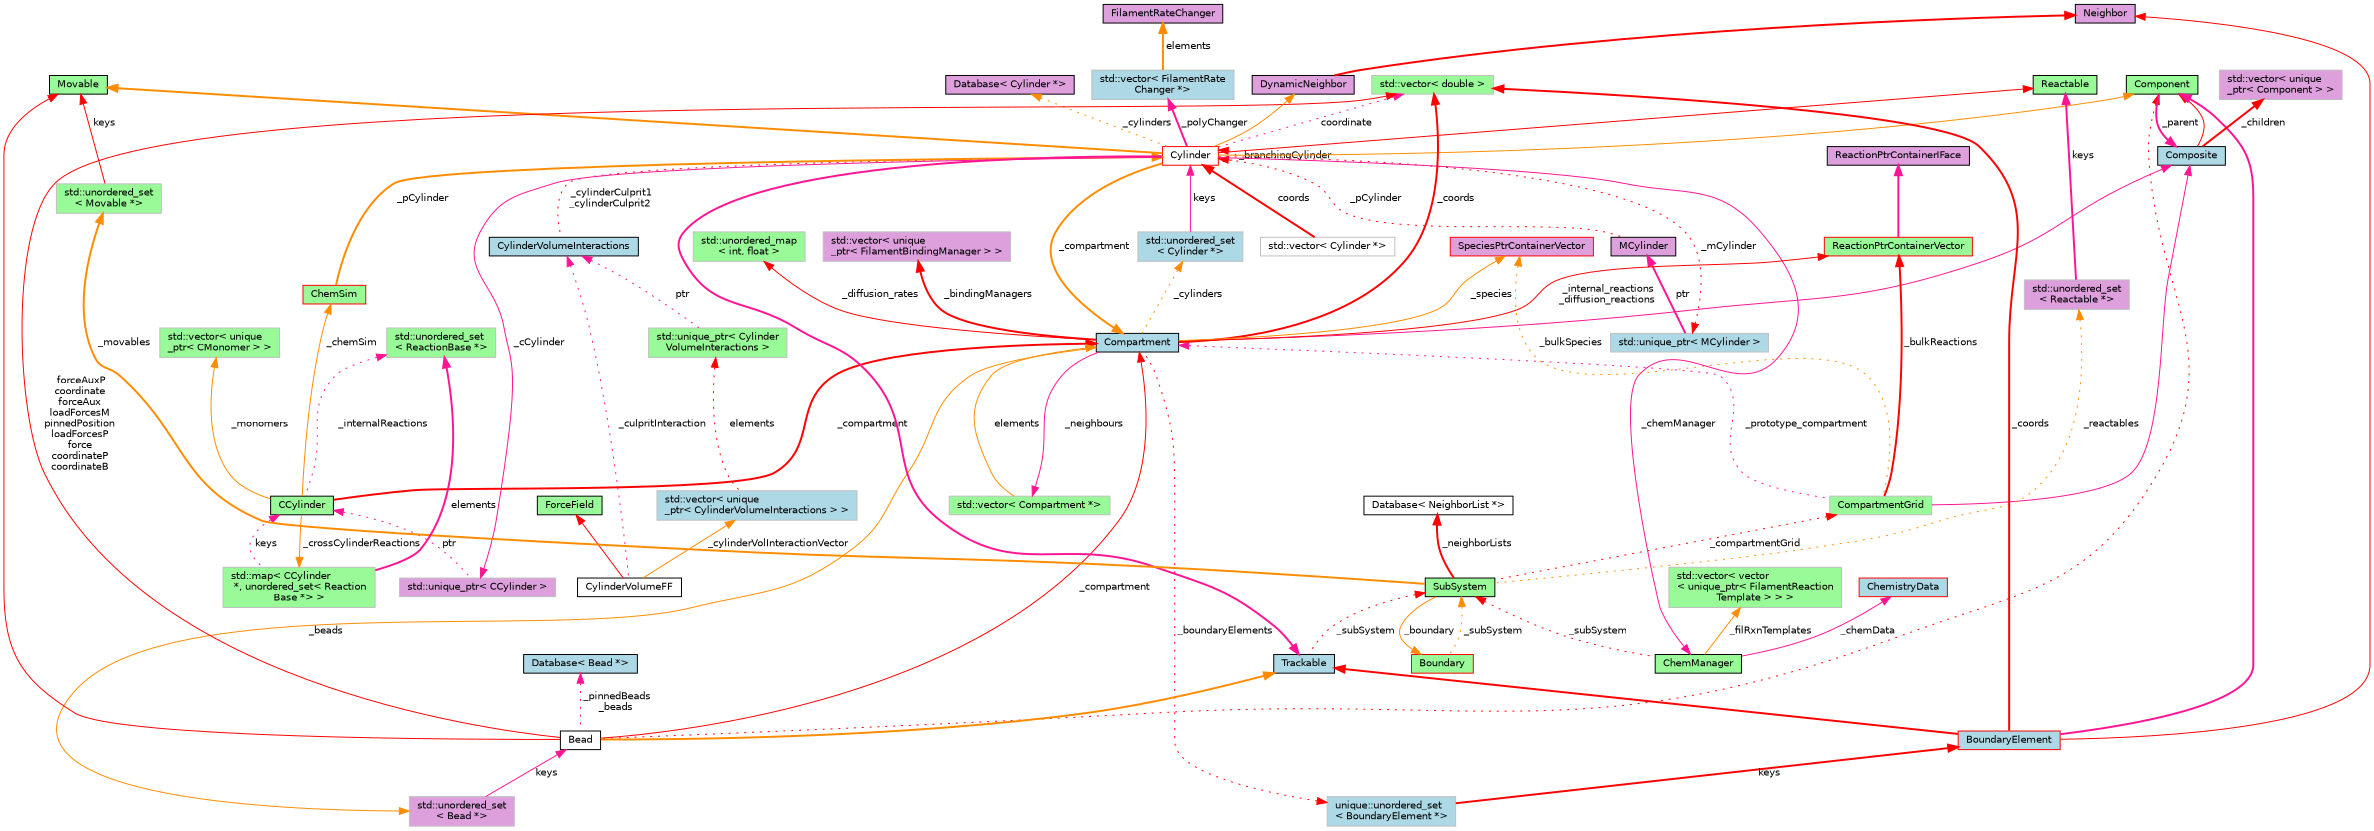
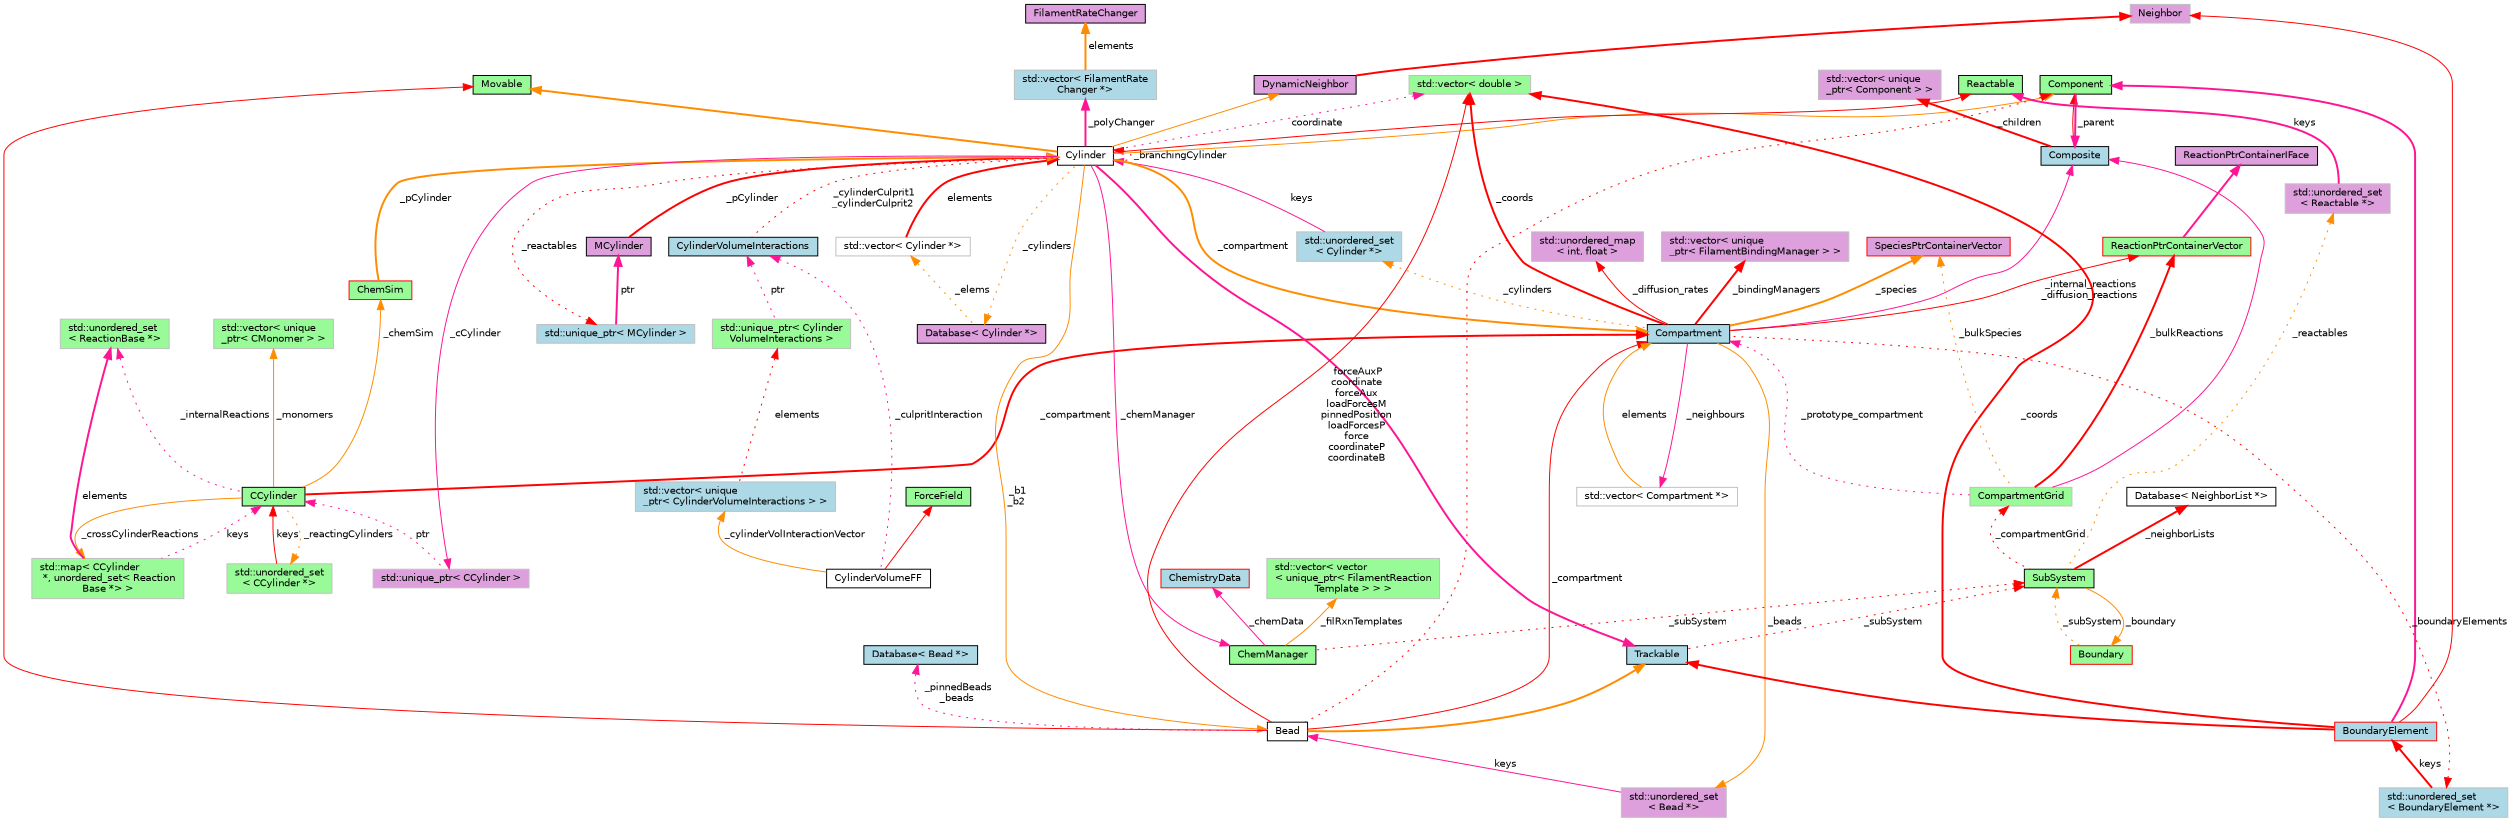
node "Neighbor": color black -> grey75
node "Cylinder": color red -> black
node "std::unordered_set < Movable *>": removed
edge "std::vector< Cylinder *>" -> "Cylinder": label " coords" -> " elements"
edge "MCylinder" -> "Cylinder": style dotted -> bold
node "std::unordered_map < int, float >": fillcolor palegreen -> plum
edge "Cylinder" -> "std::unique_ptr< MCylinder >": label " _mCylinder" -> " _reactables"
edge "Database< Cylinder *>" -> "std::vector< Cylinder *>": added, label "_elems"
edge "Compartment" -> "SpeciesPtrContainerVector": style solid -> bold
node "std::vector< Compartment *>": fillcolor palegreen -> white
edge "Cylinder" -> "Bead": added, label "_b1 _b2"
node "std::unordered_set < CCylinder *>": added
node "unique::unordered_set < BoundaryElement *>": label "unique::unordered_set < BoundaryElement *>" -> "std::unordered_set < BoundaryElement *>"
